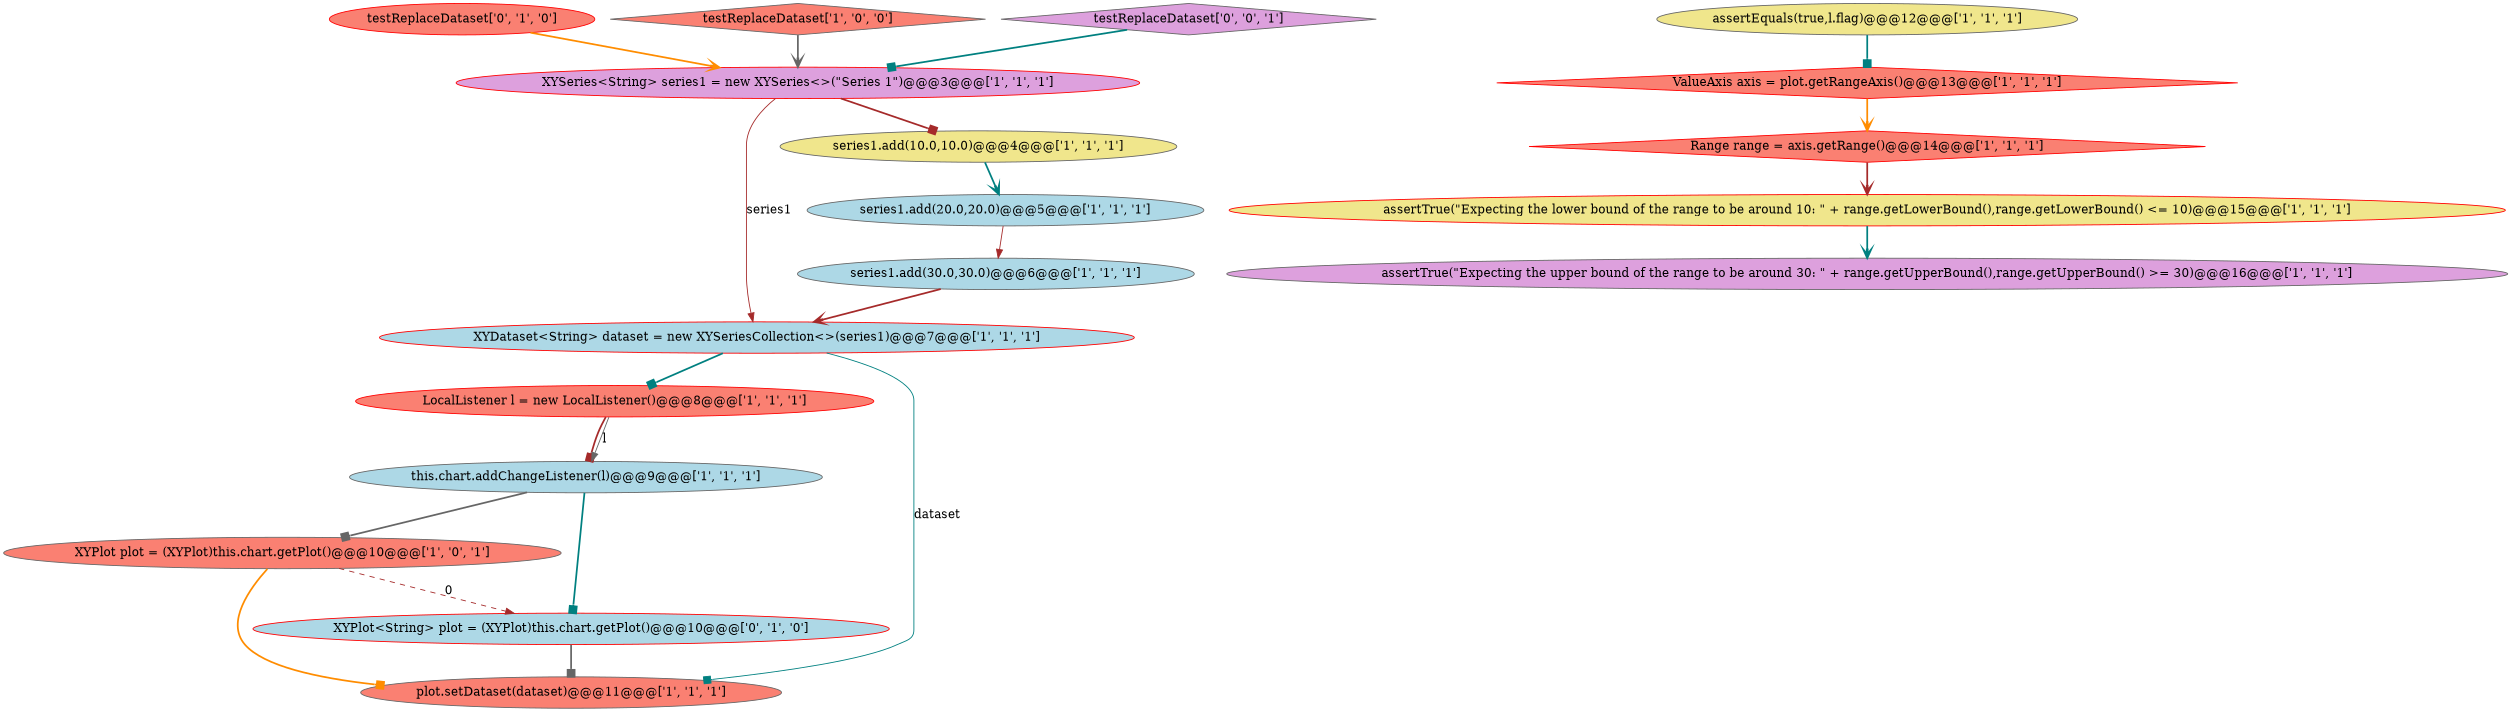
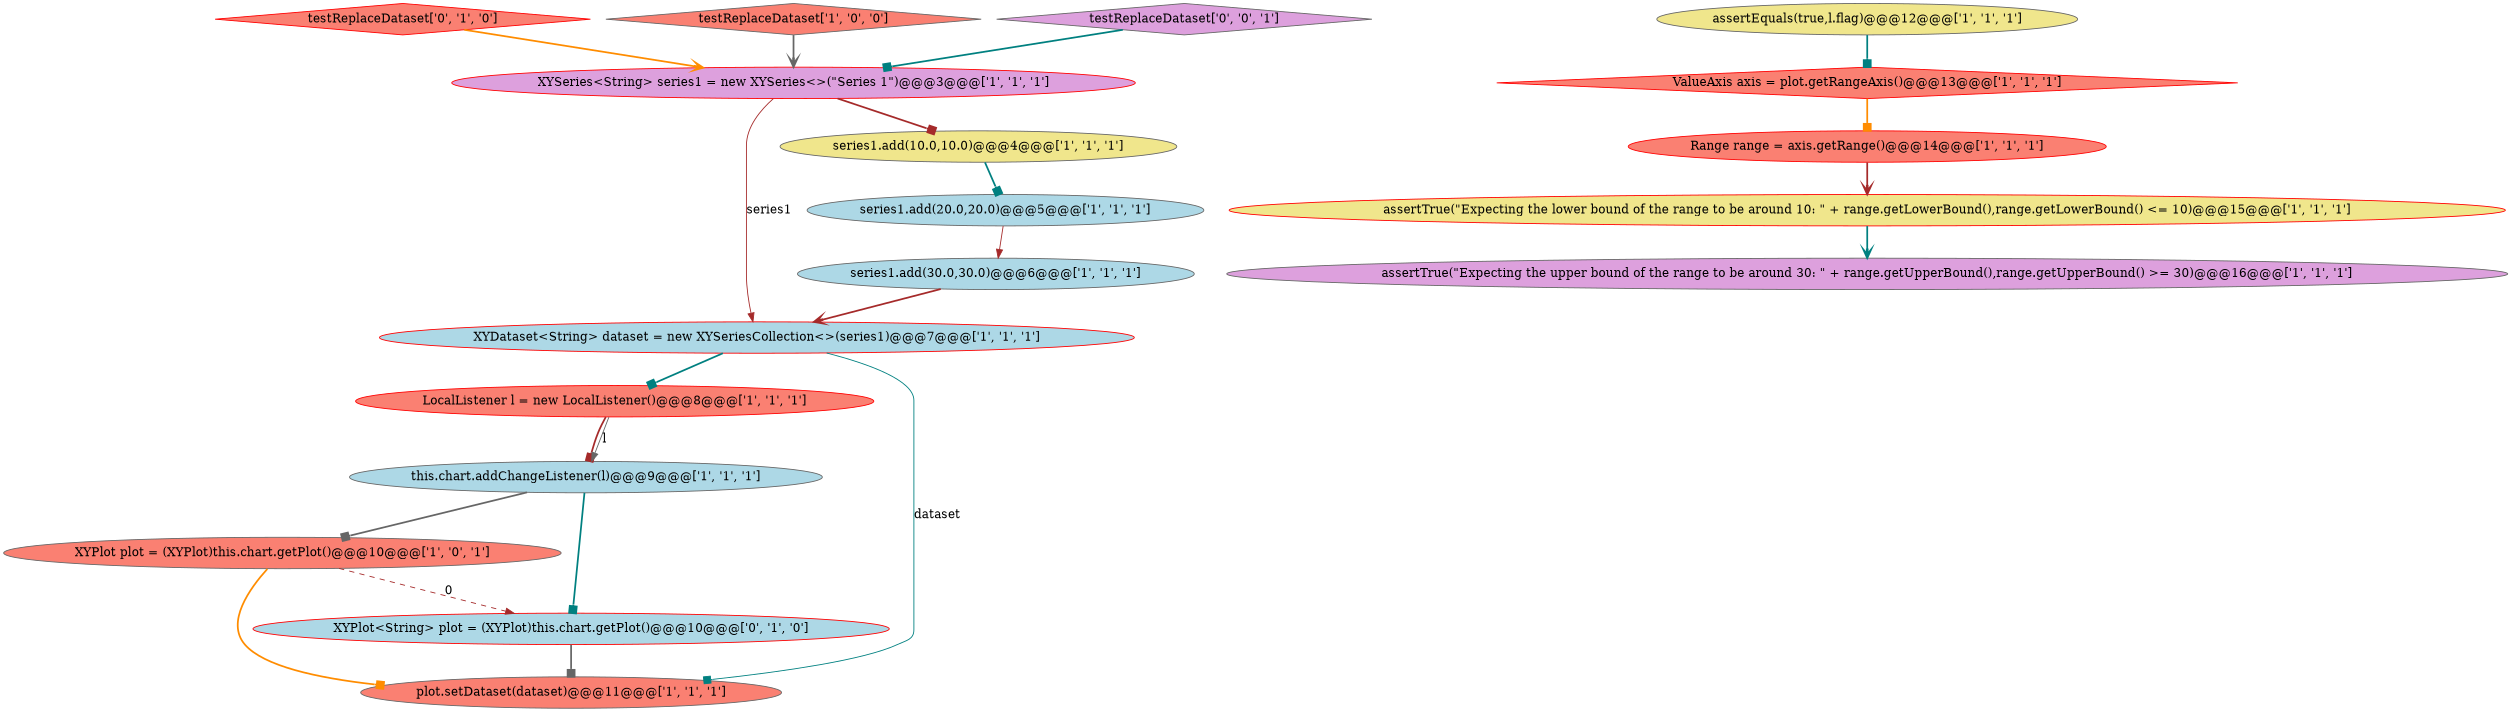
node "testReplaceDataset['0', '1', '0']": shape ellipse -> diamond
edge "ValueAxis axis = plot.getRangeAxis()@@@13@@@['1', '1', '1']" -> "Range range = axis.getRange()@@@14@@@['1', '1', '1']": arrowhead vee -> box
node "Range range = axis.getRange()@@@14@@@['1', '1', '1']": shape diamond -> ellipse
edge "series1.add(10.0,10.0)@@@4@@@['1', '1', '1']" -> "series1.add(20.0,20.0)@@@5@@@['1', '1', '1']": arrowhead vee -> box
